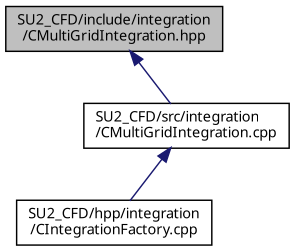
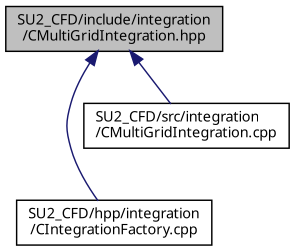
edge "SU2_CFD/hpp/integration /CIntegrationFactory.cpp" -> "SU2_CFD/src/integration /CMultiGridIntegration.cpp": now "SU2_CFD/hpp/integration /CIntegrationFactory.cpp" -> "SU2_CFD/include/integration /CMultiGridIntegration.hpp"
